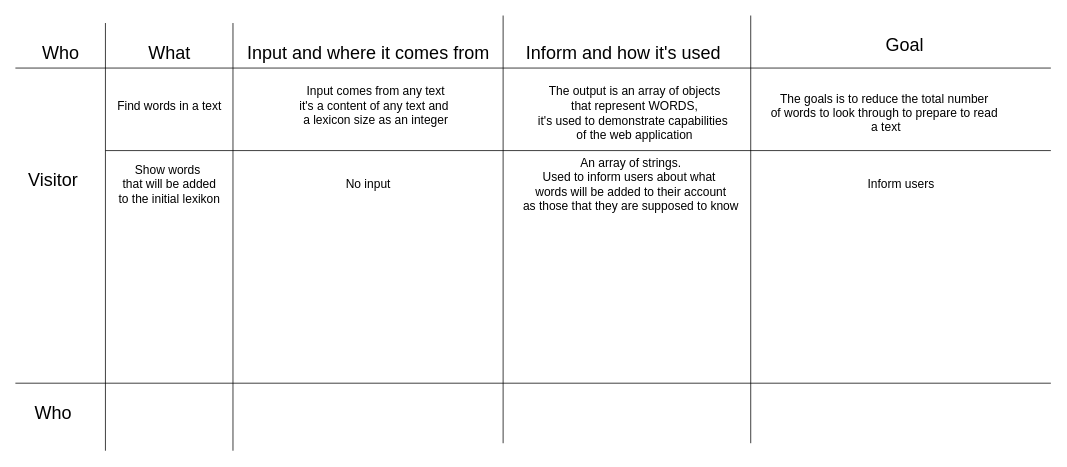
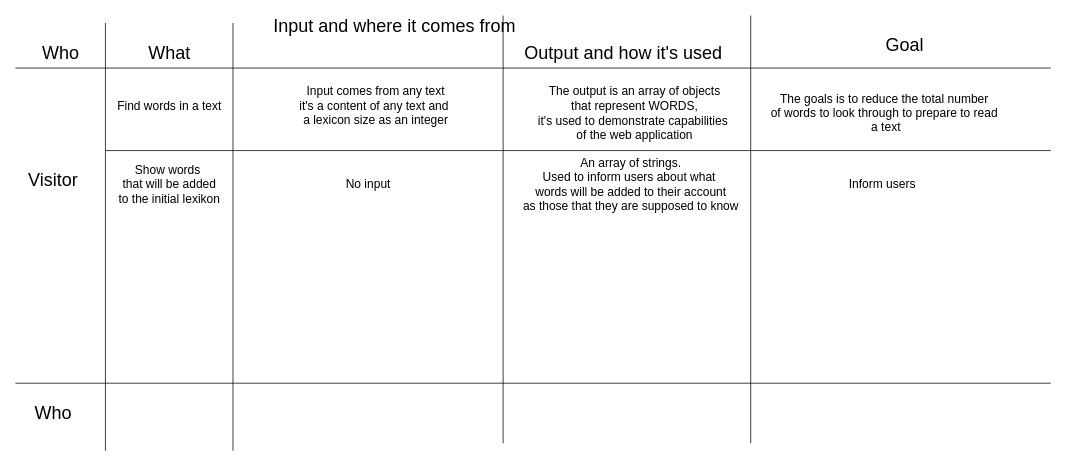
node "Input and where it comes from": moved (368, 53) -> (394, 27)
node "Inform and how it's used": label "Inform and how it's used" -> "Output and how it's used"
node "Inform users": moved (900, 184) -> (882, 184)
